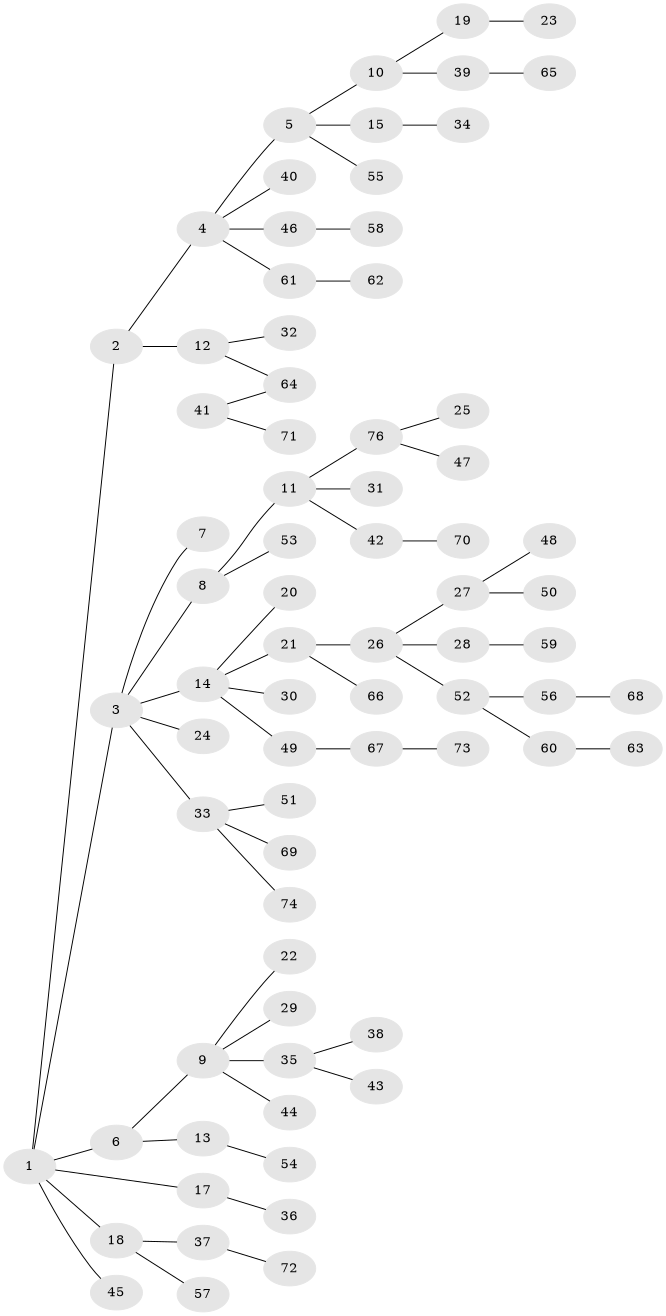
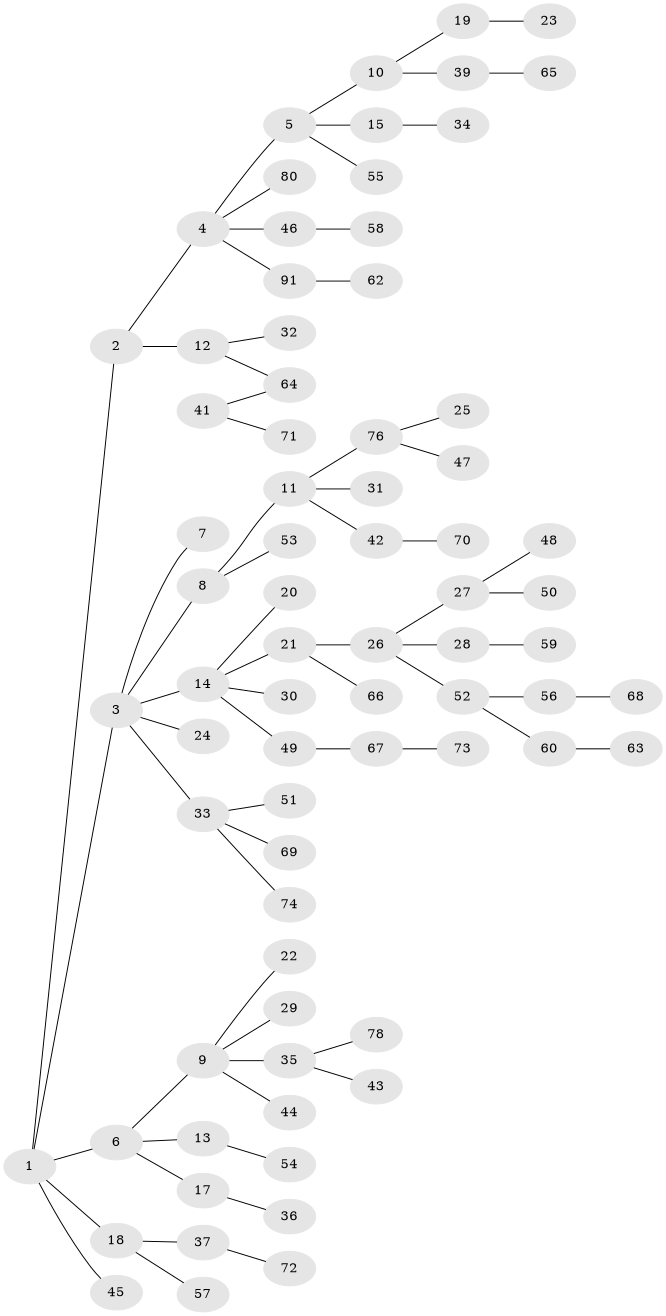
node "40": label "40" -> "80"
node "61": label "61" -> "91"
node "38": label "38" -> "78"
edge "1" -- "17": now "6" -- "17"
